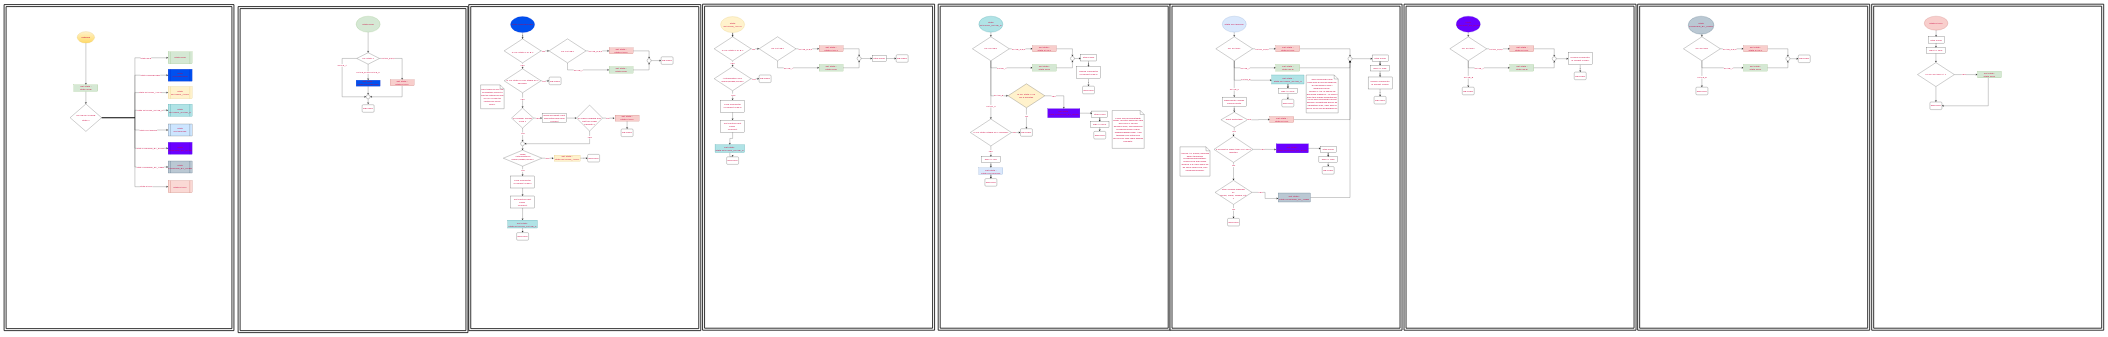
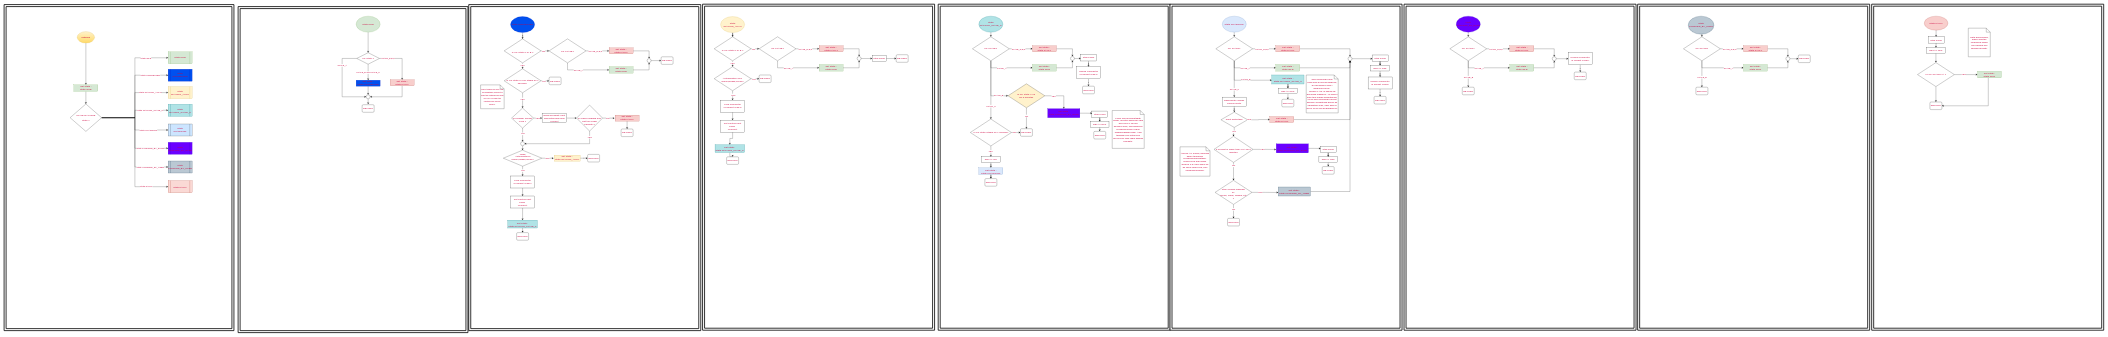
node "Hata durumunda, kablo araçtan çıkarılana kadar yeni işleme izin verilmeyecektir.": added
node "Set State : State STOPPED_BY_USER": moved (1294, 197) -> (1294, 191)
